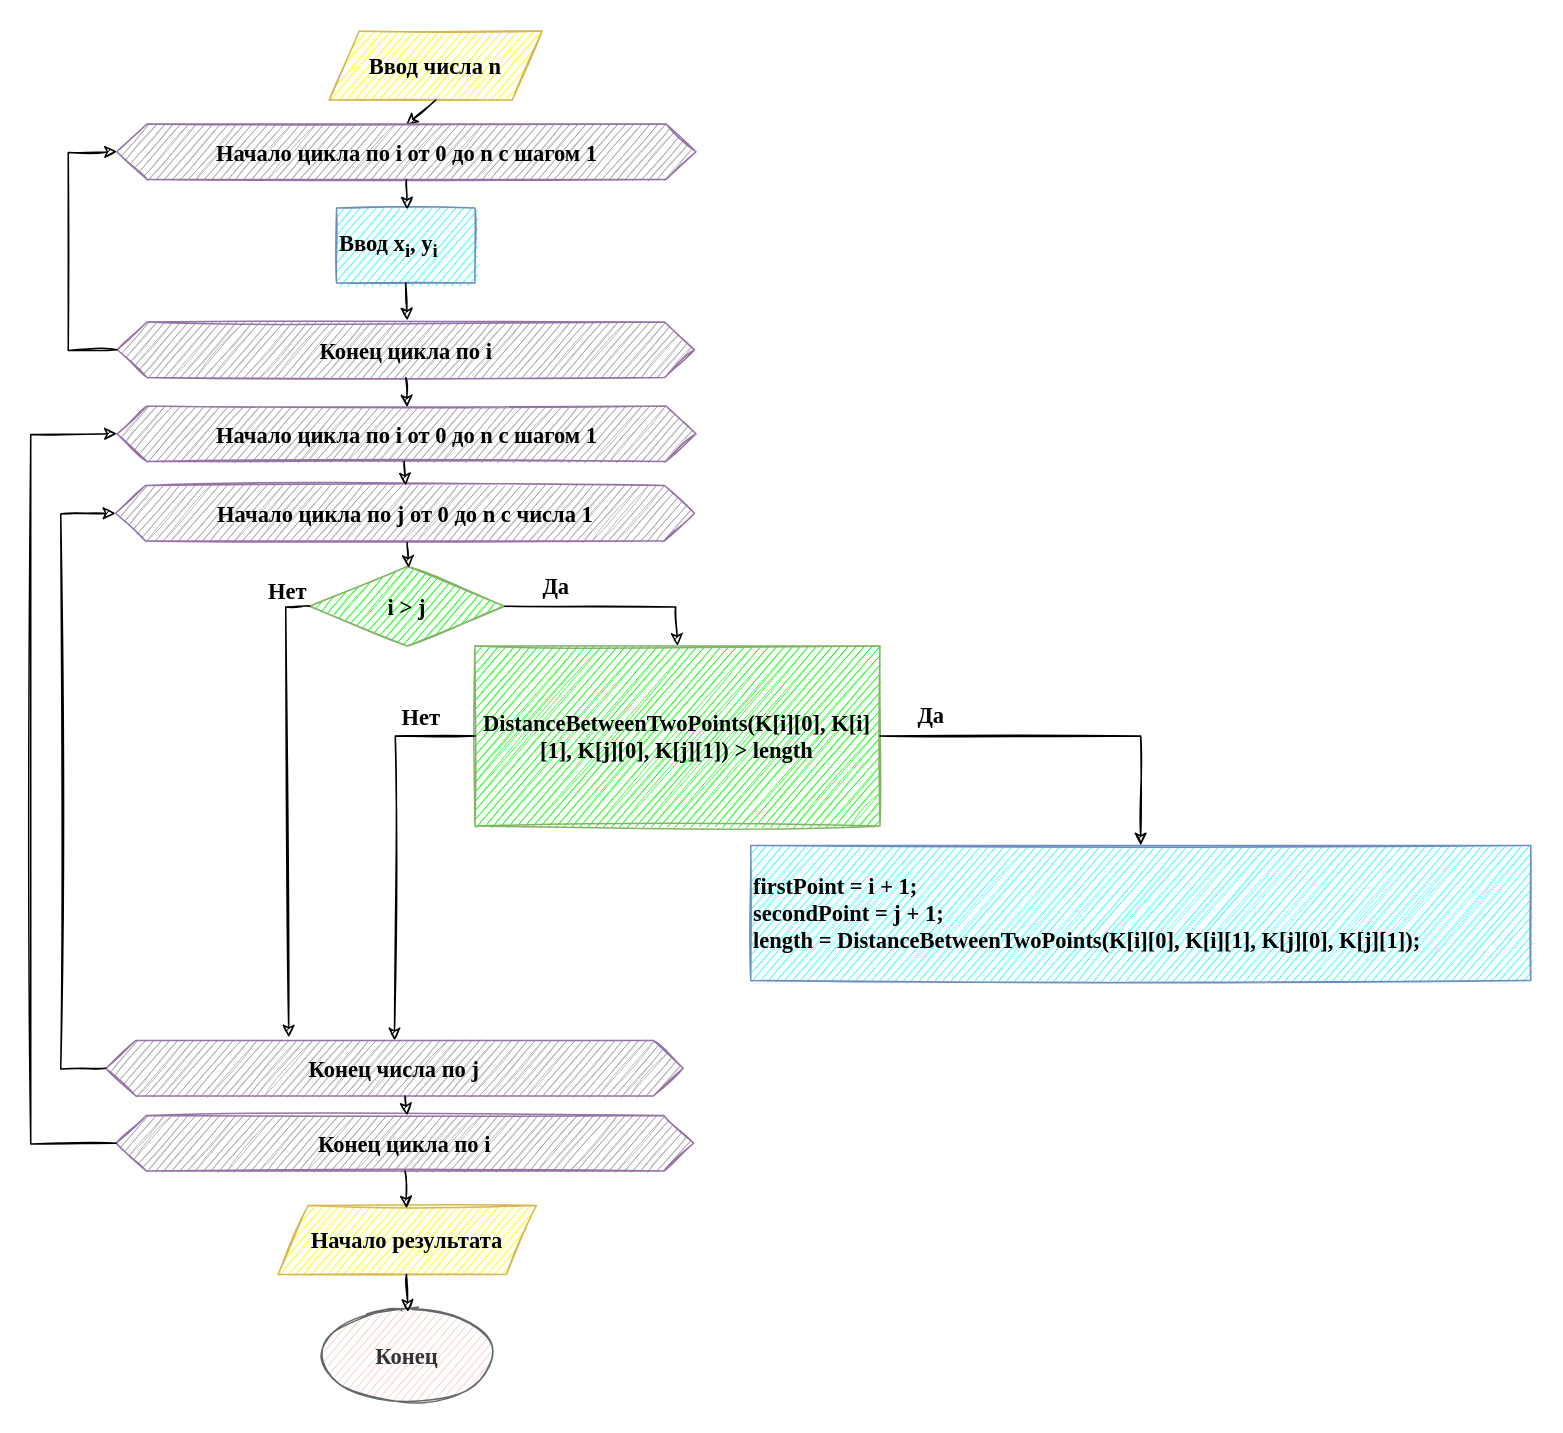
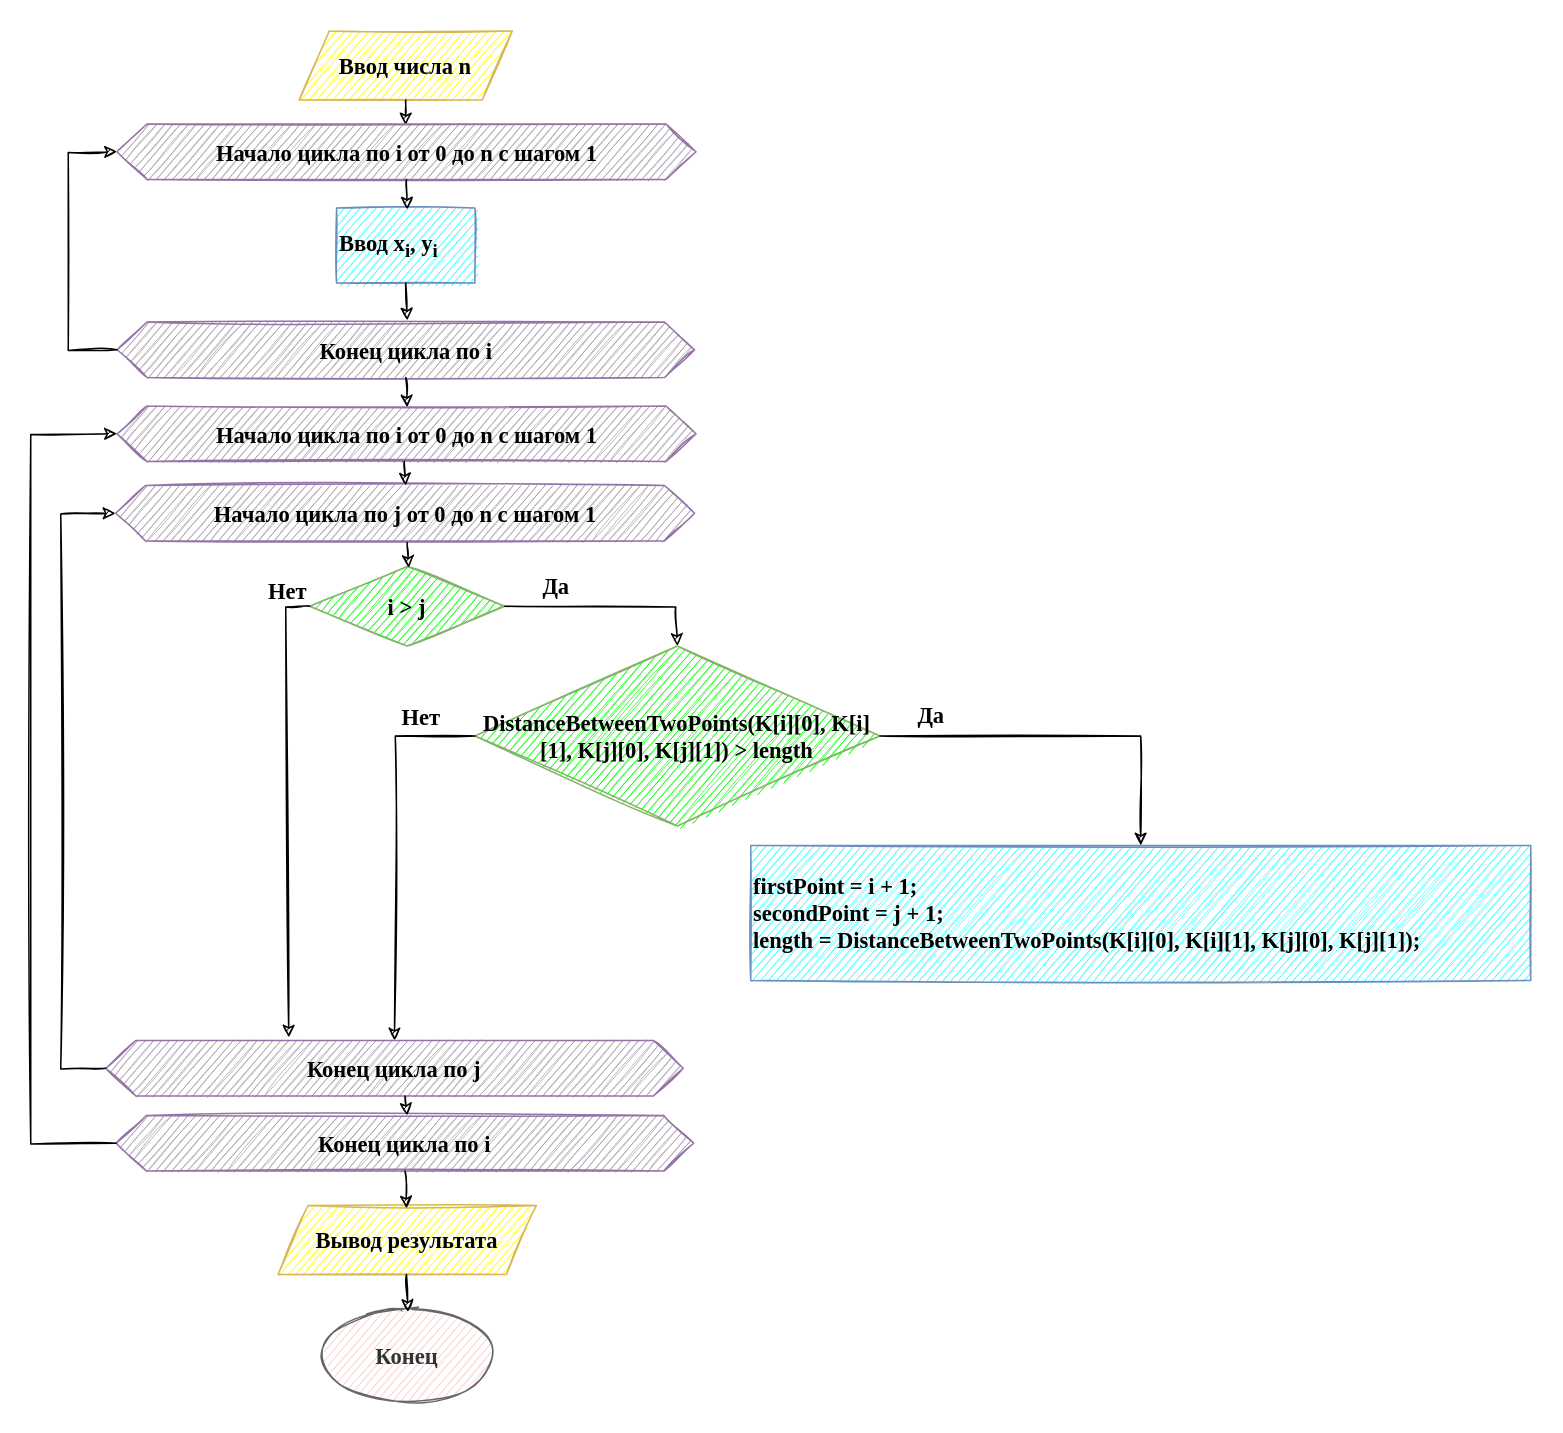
node "Ввод числа n": moved (436, 65) -> (406, 65)
node "Начало цикла по j от 0 до n с числа 1": label "Начало цикла по j от 0 до n с числа 1" -> "Начало цикла по j от 0 до n с шагом 1"
node "DistanceBetweenTwoPoints(K[i][0], K[i][1], K[j][0], K[j][1]) > length": shape rectangle -> diamond
node "Конец числа по j": label "Конец числа по j" -> "Конец цикла по j"
node "Начало результата": label "Начало результата" -> "Вывод результата"
